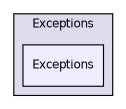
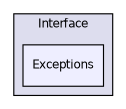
cluster "Exceptions": label "Exceptions" -> "Interface"
